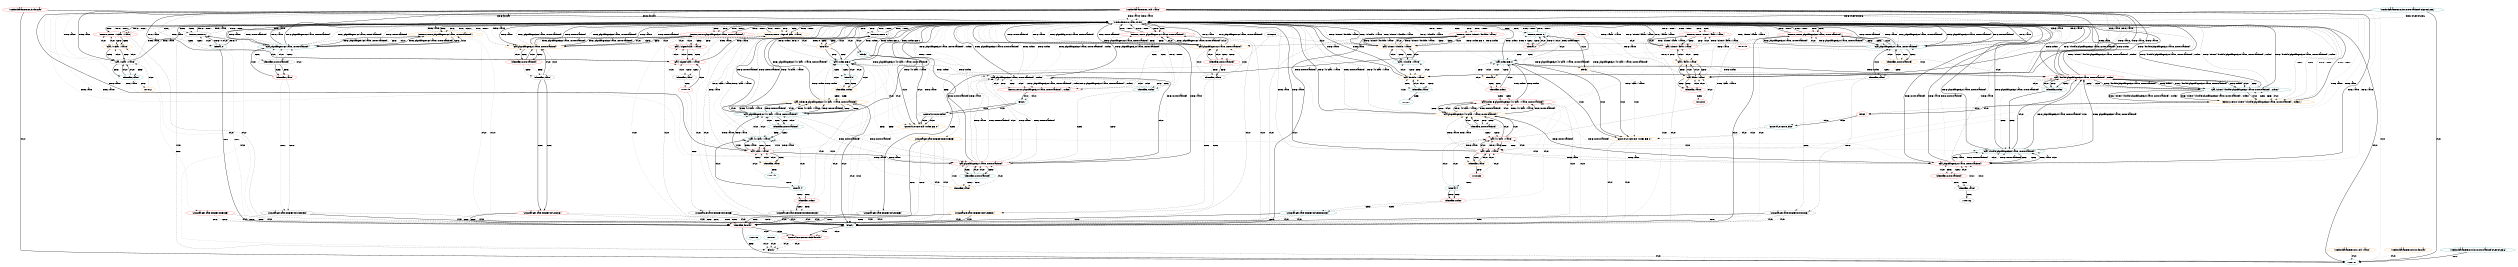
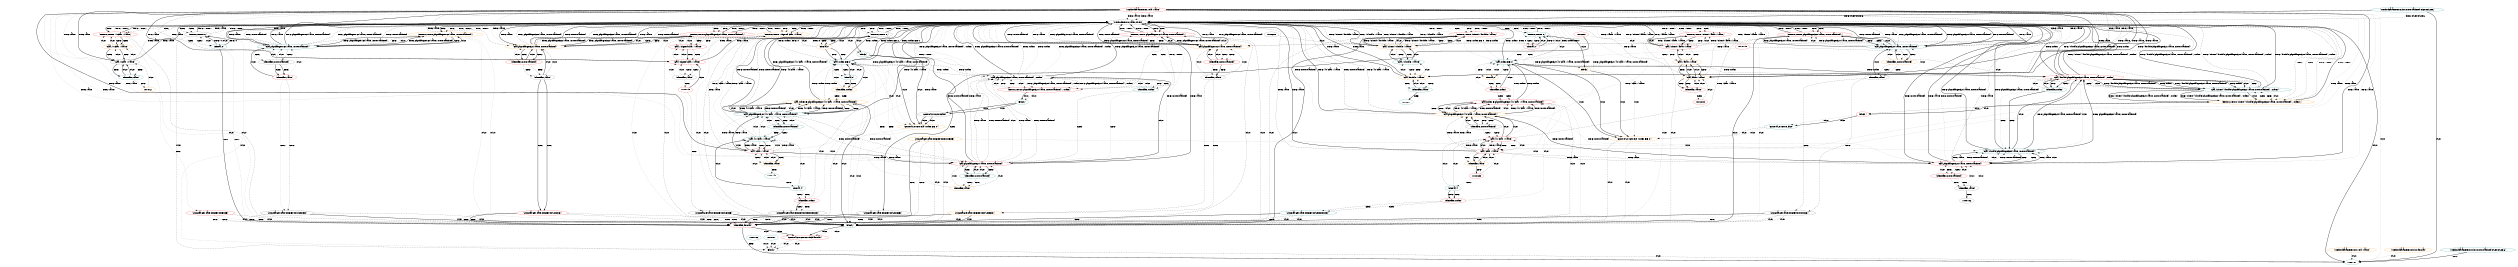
node "(MethodParameterIn,int format)": removed
edge "1000179" -> "(Call,s_den == 0)": label "DDG: 0" -> "CFG: "
edge "1000208" -> "(JumpTarget,case TAG_FMT_DOUBLE:)": removed, label "CFG:"
edge "1000211" -> "(Call,(double *)value)": removed, label "AST:"
